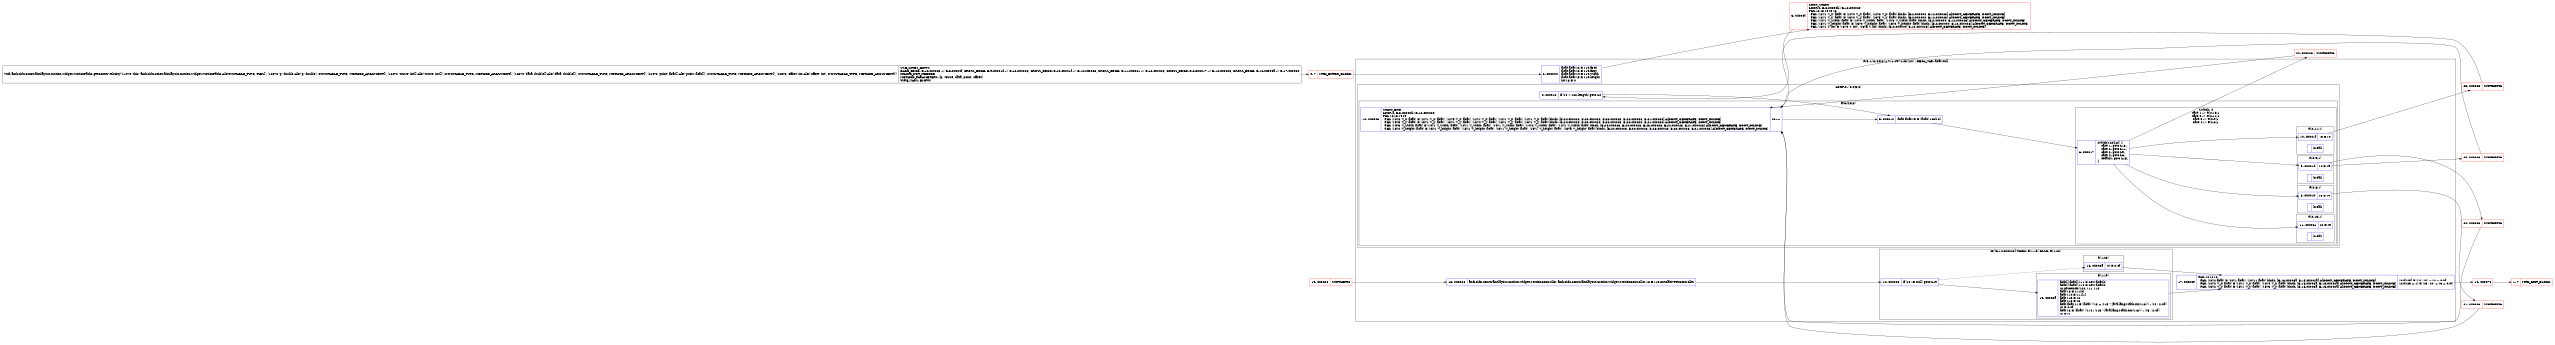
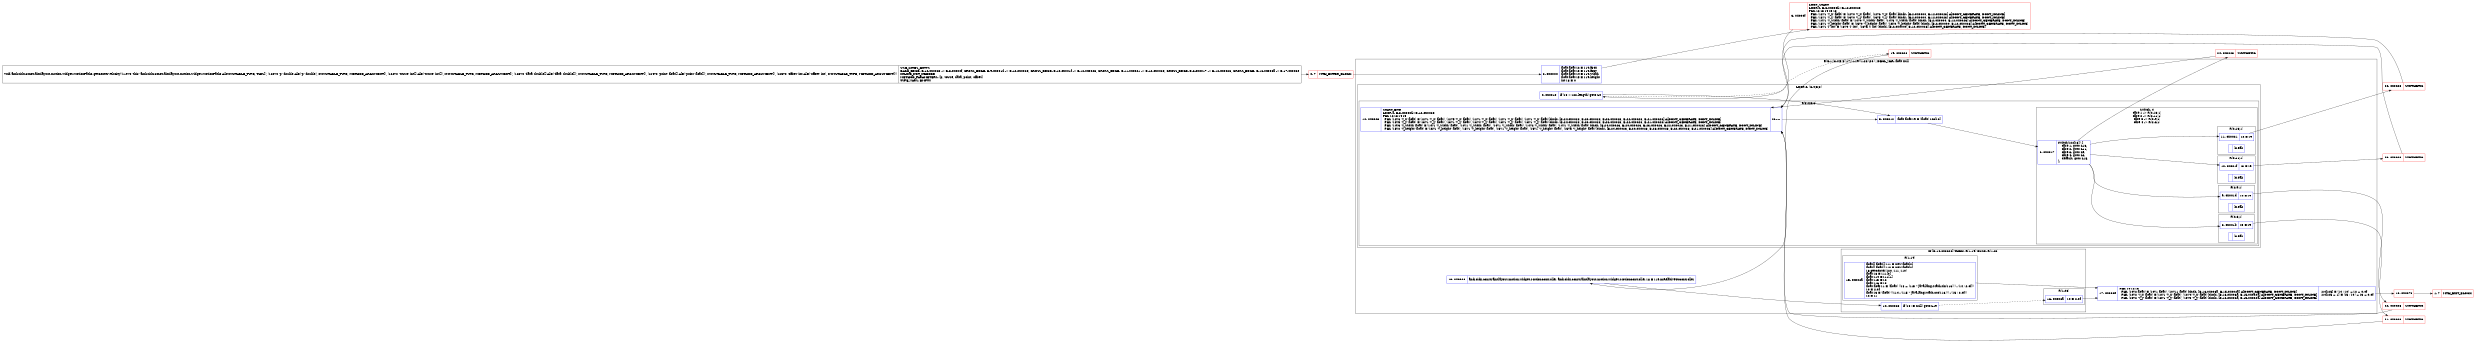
edge "4: 0x0010" -> "19: 0x0026": added
edge "9: 0x001d" -> "20: 0x0023": now "11: 0x0021" -> "20: 0x0023"
edge "14: 0x0028" -> "15: 0x002a": removed
